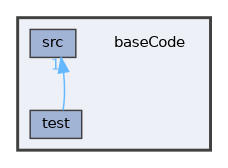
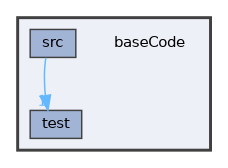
edge "test" -> "src": reversed
